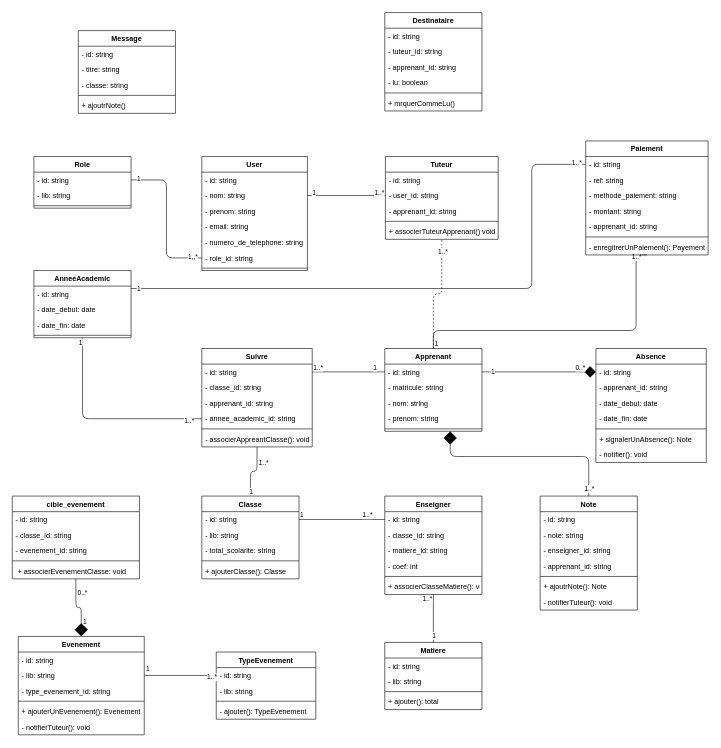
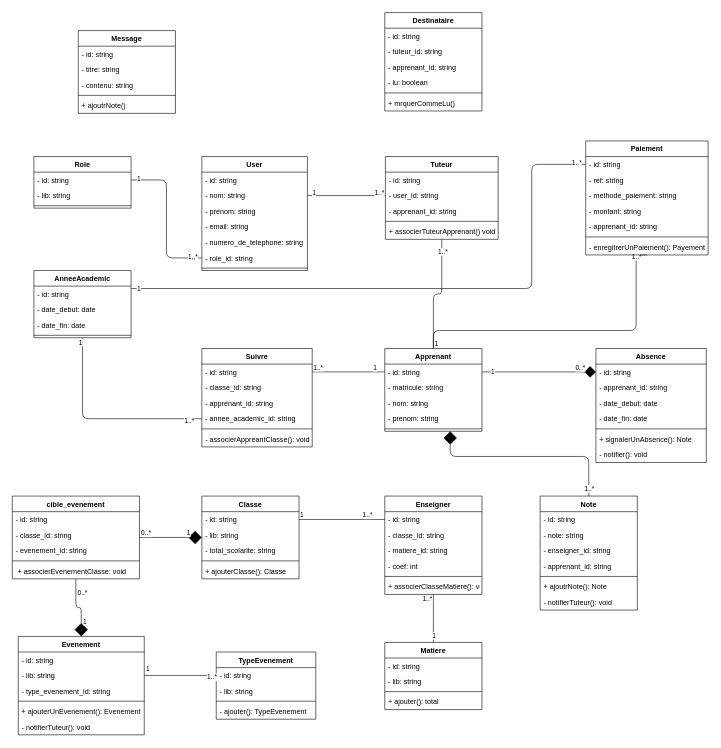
node "- classe: string": label "- classe: string" -> "- contenu: string"
edge "Tuteur" -- "Apprenant": style dashed -> solid
edge "Suivre" -- "Classe": removed, labels "1..*", "1"
edge "cible_evenement" -> "Classe": added, labels "0..*", "1"
